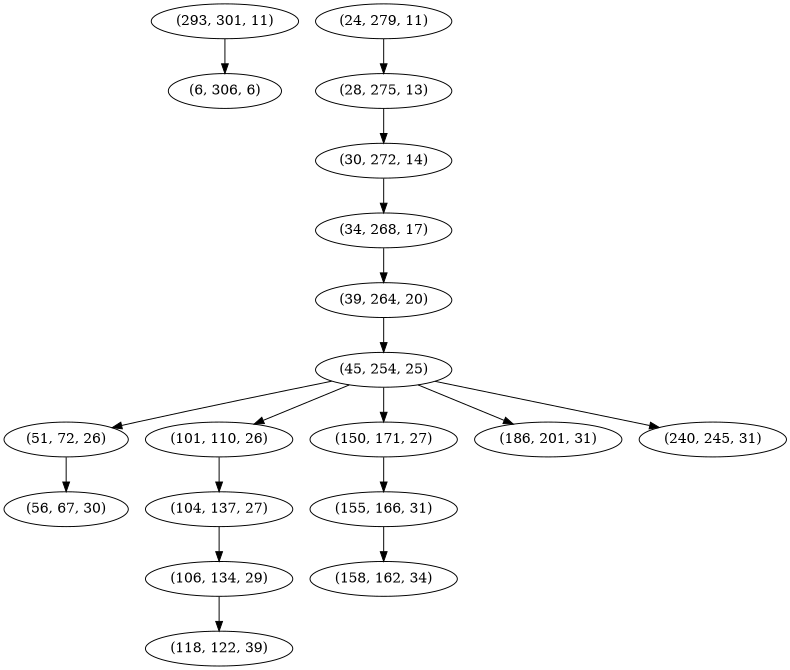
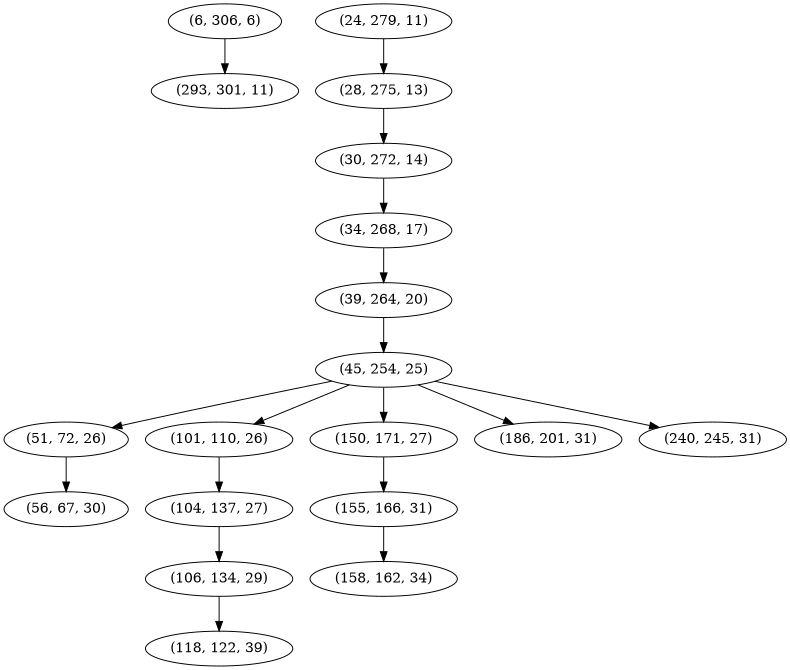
edge "(293, 301, 11)" -> "(6, 306, 6)": reversed
